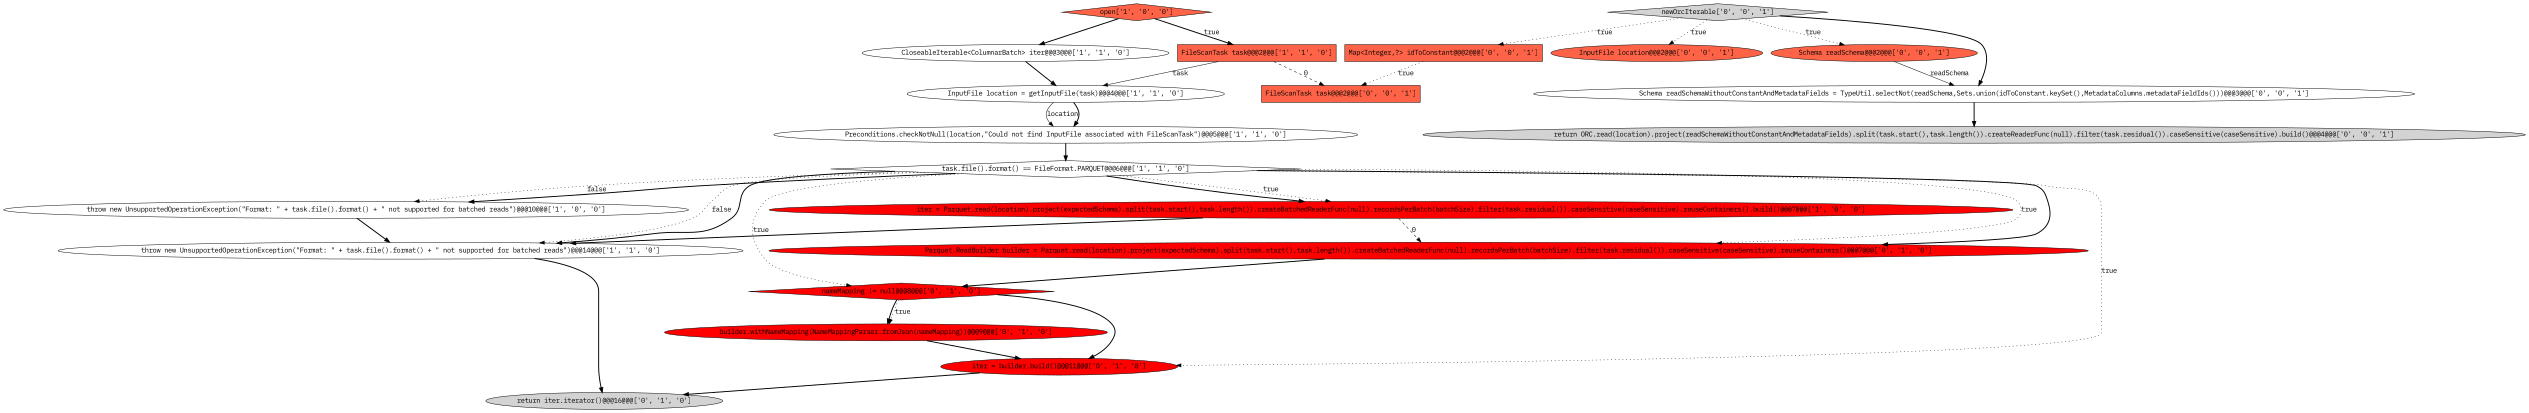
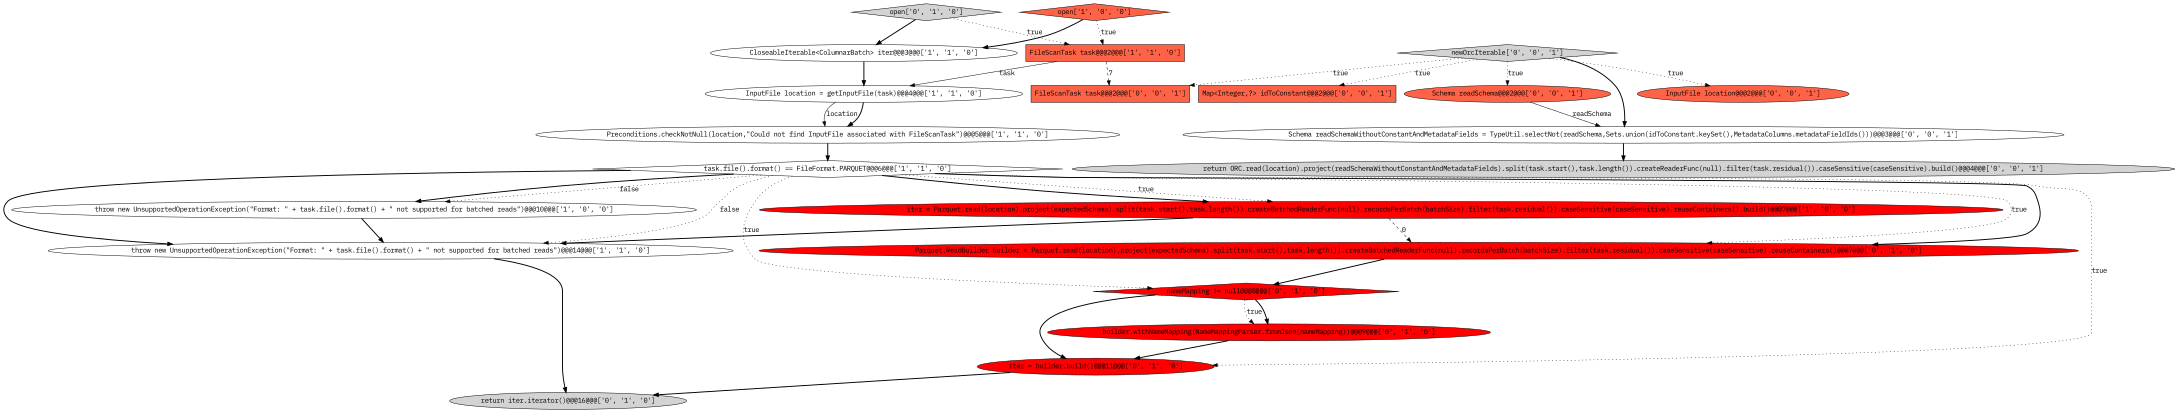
node "open['0', '1', '0']": added
edge "open['1', '0', '0']" -> "FileScanTask task@@@2@@@['1', '1', '0']": style bold -> dotted
edge "FileScanTask task@@@2@@@['1', '1', '0']" -> "FileScanTask task@@@2@@@['0', '0', '1']": label "0" -> "7"
edge "Map<Integer,?> idToConstant@@@2@@@['0', '0', '1']" -> "FileScanTask task@@@2@@@['0', '0', '1']": now "newOrcIterable['0', '0', '1']" -> "FileScanTask task@@@2@@@['0', '0', '1']"
